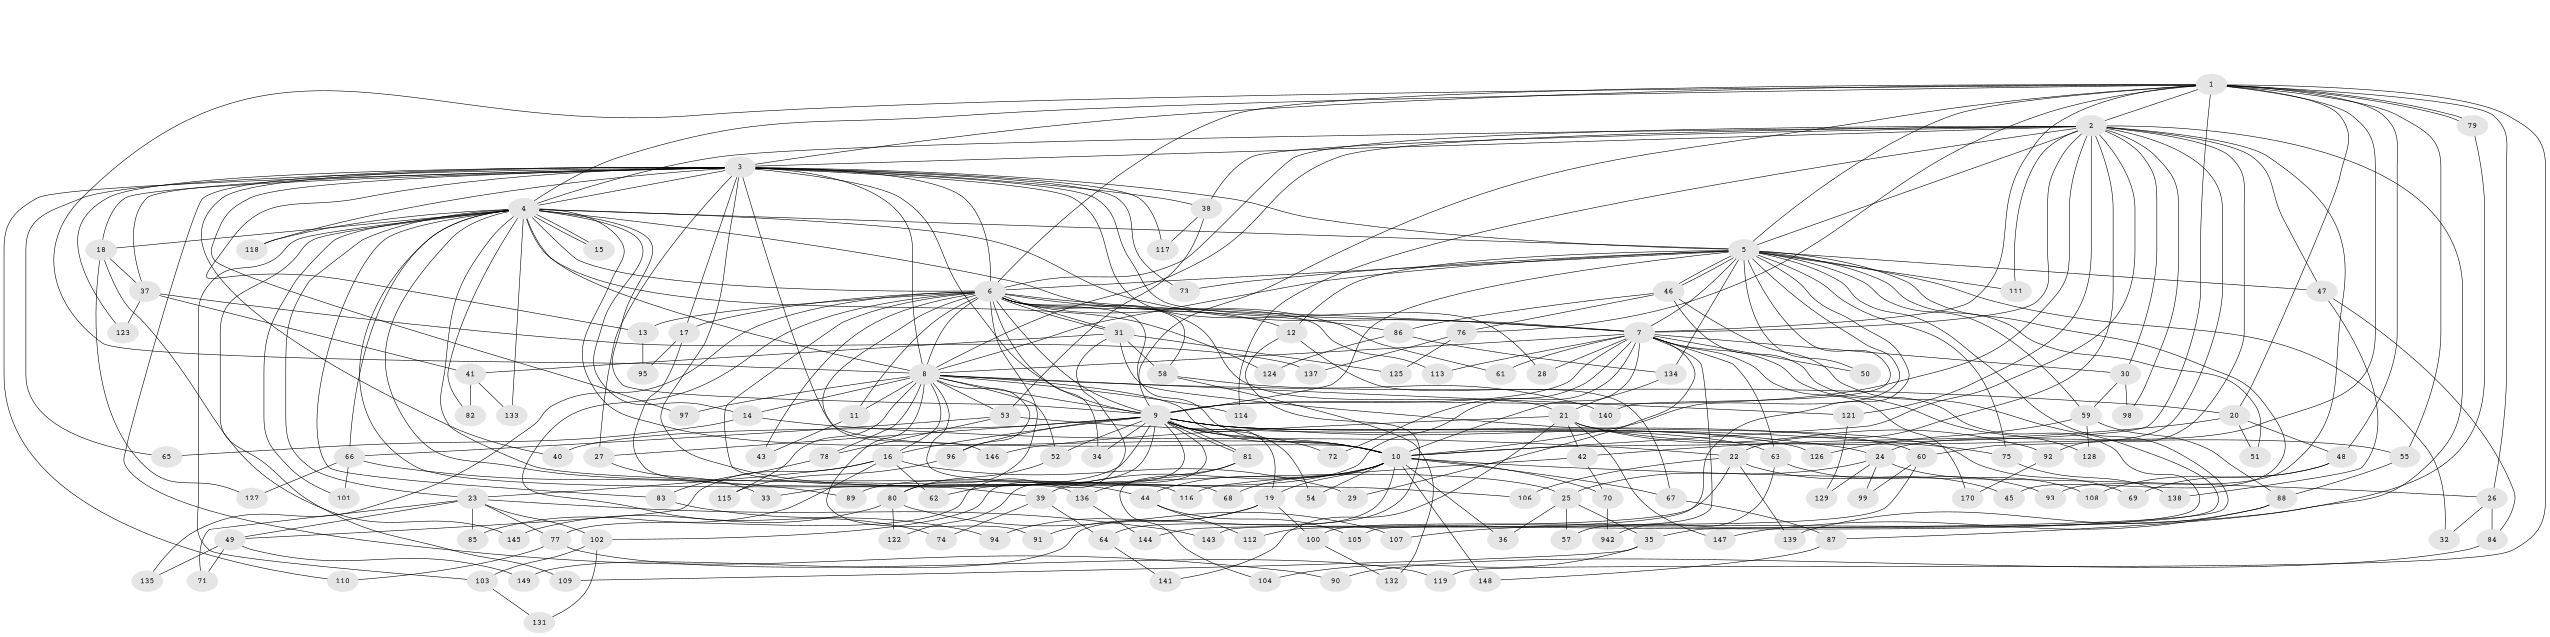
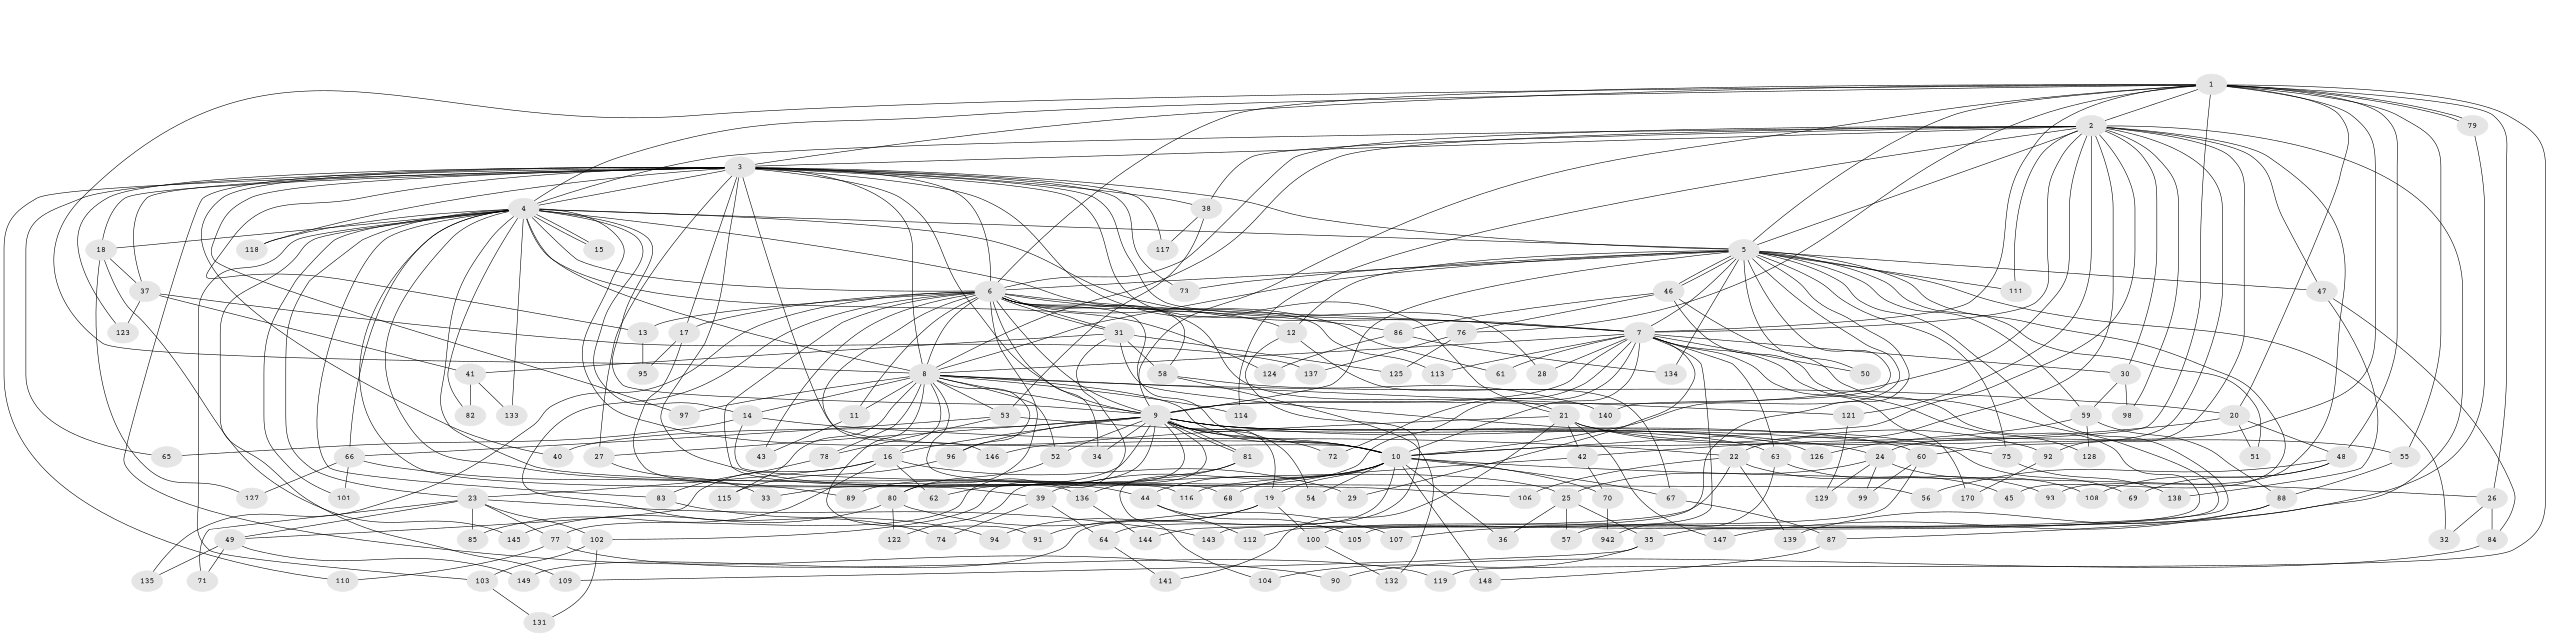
edge "134" -- "21": now "3" -- "21"
node "56": added
